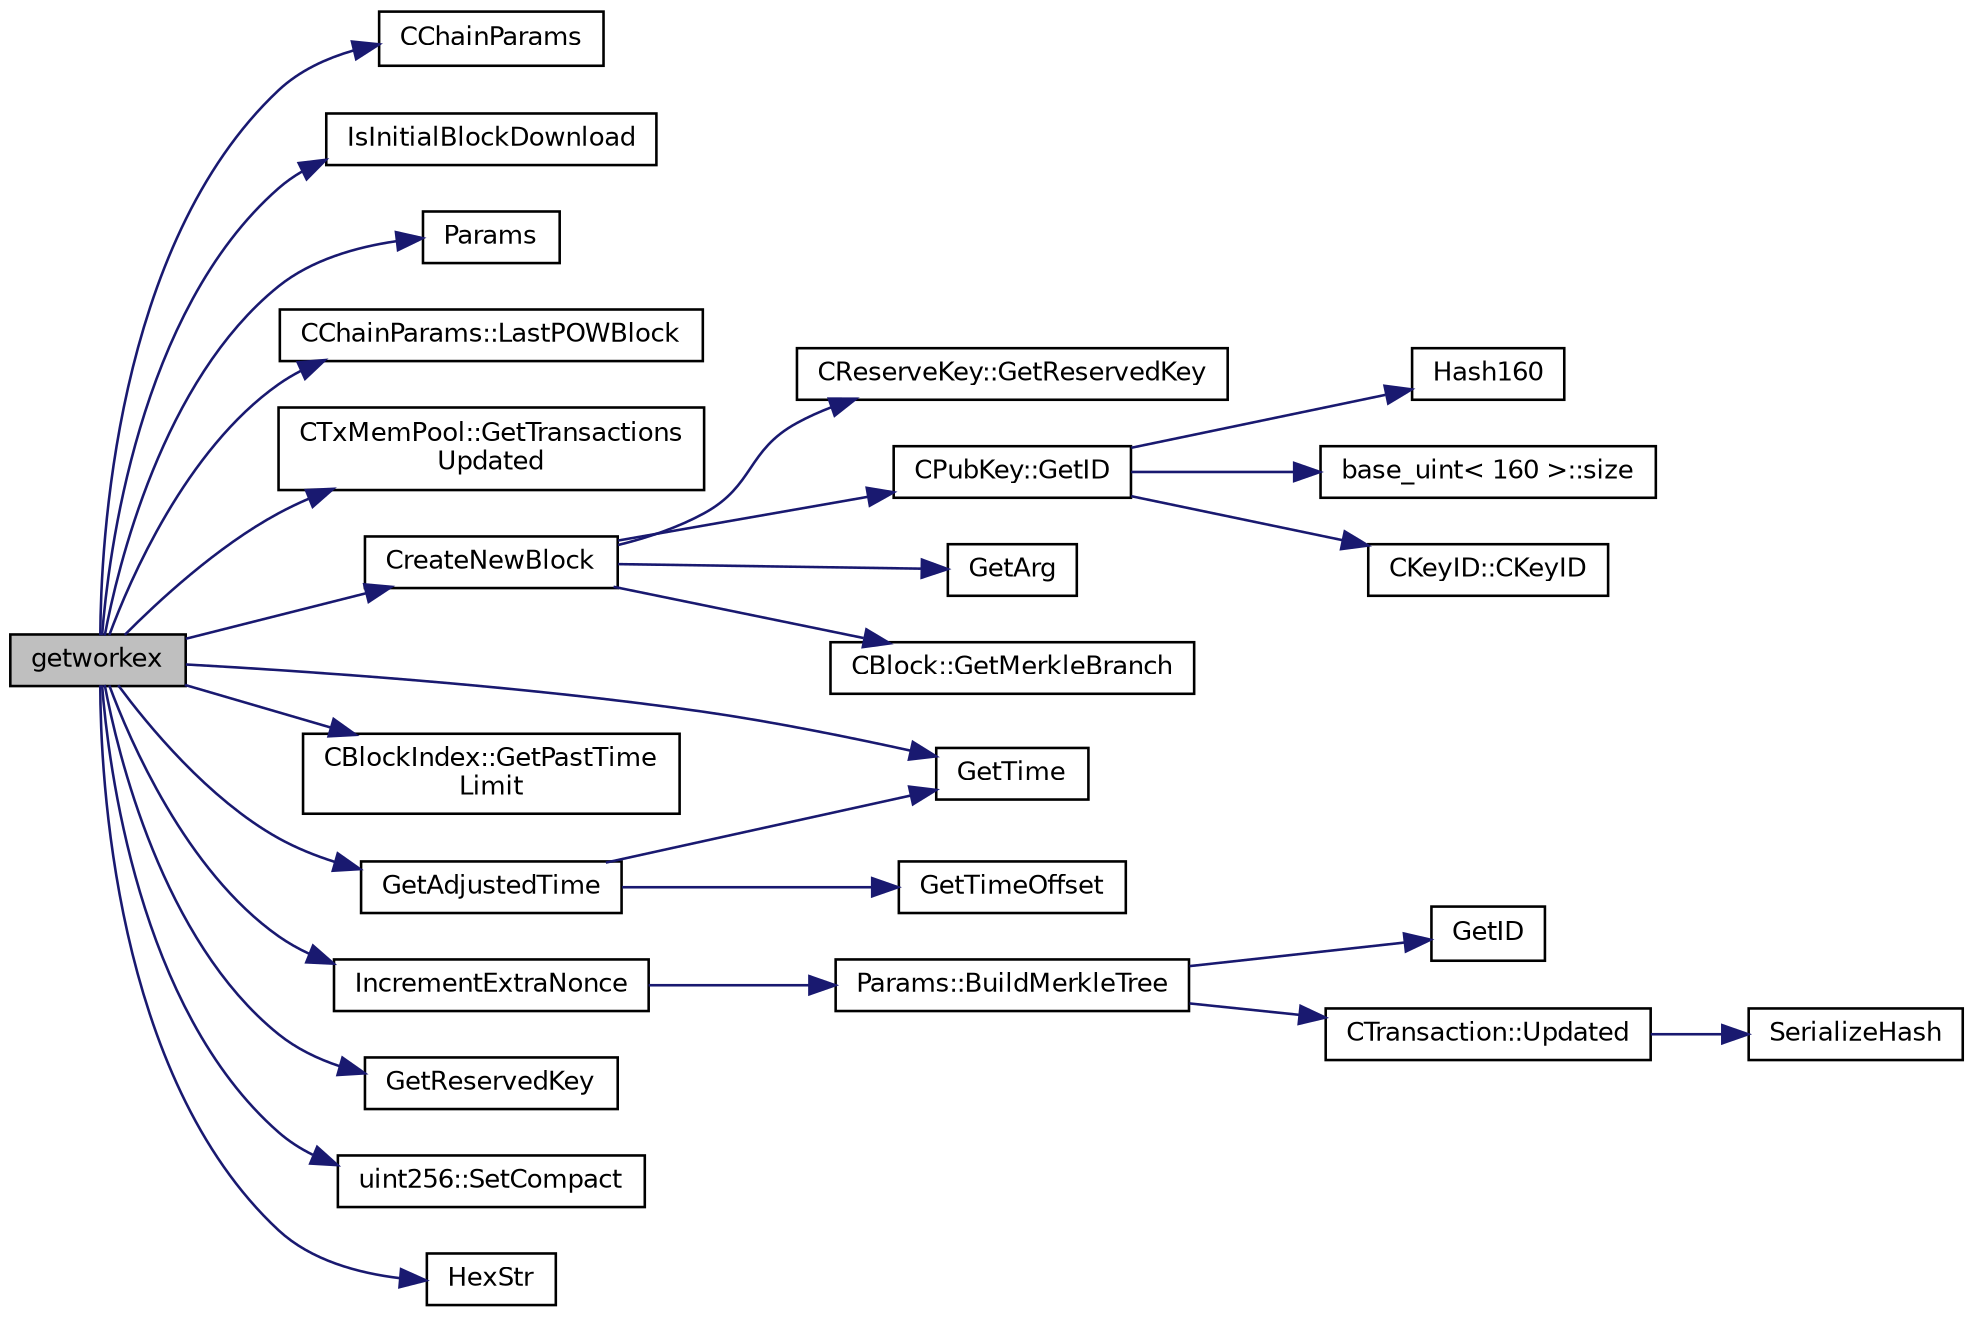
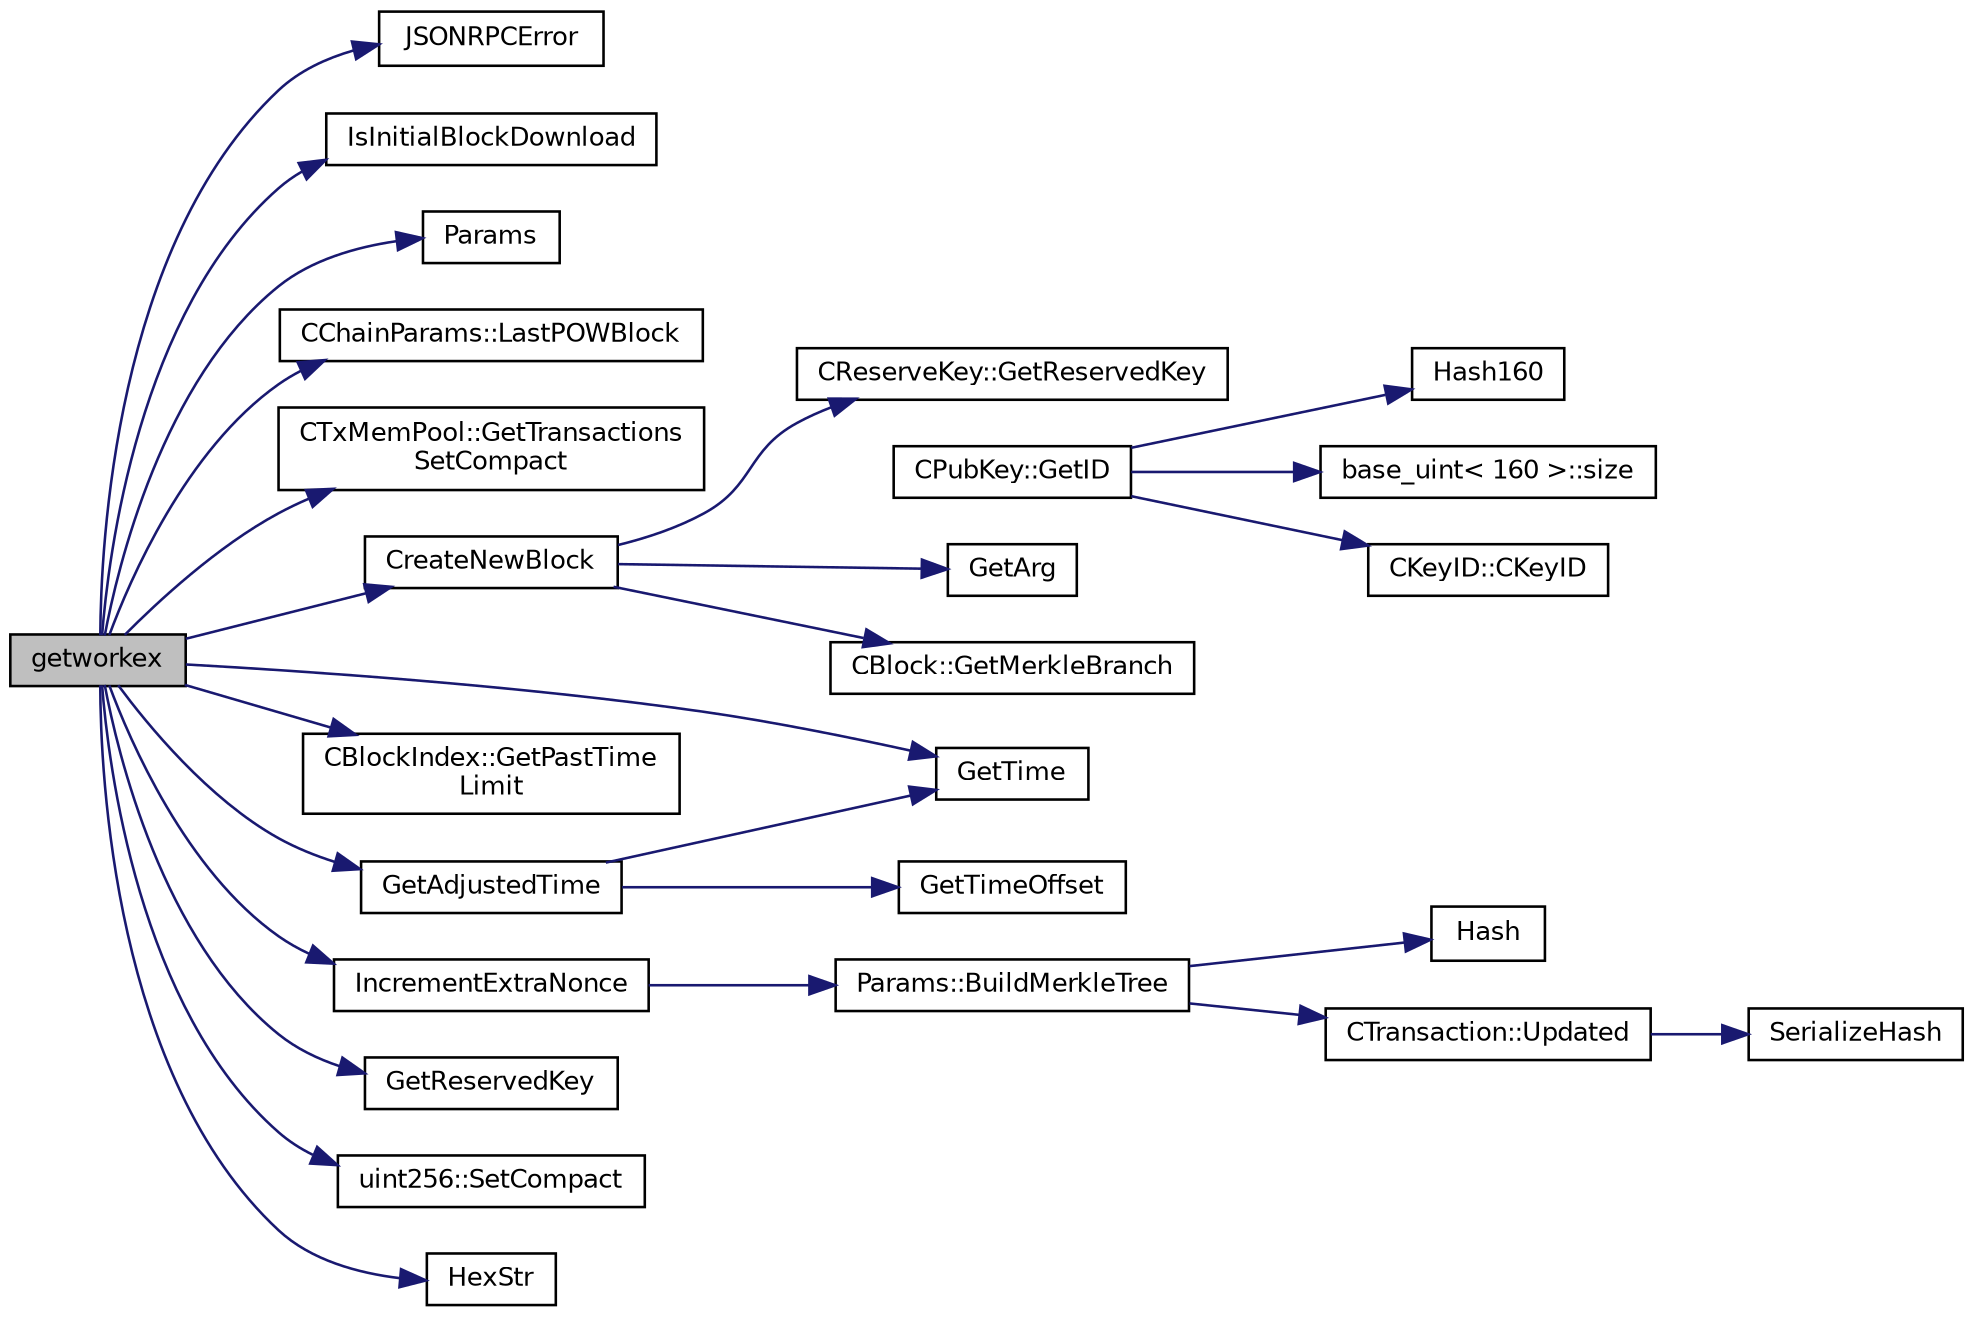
node "CChainParams": label "CChainParams" -> "JSONRPCError"
node "CTxMemPool::GetTransactions Updated": label "CTxMemPool::GetTransactions Updated" -> "CTxMemPool::GetTransactions SetCompact"
edge "CreateNewBlock" -> "CPubKey::GetID": removed
node "GetID": label "GetID" -> "Hash"
